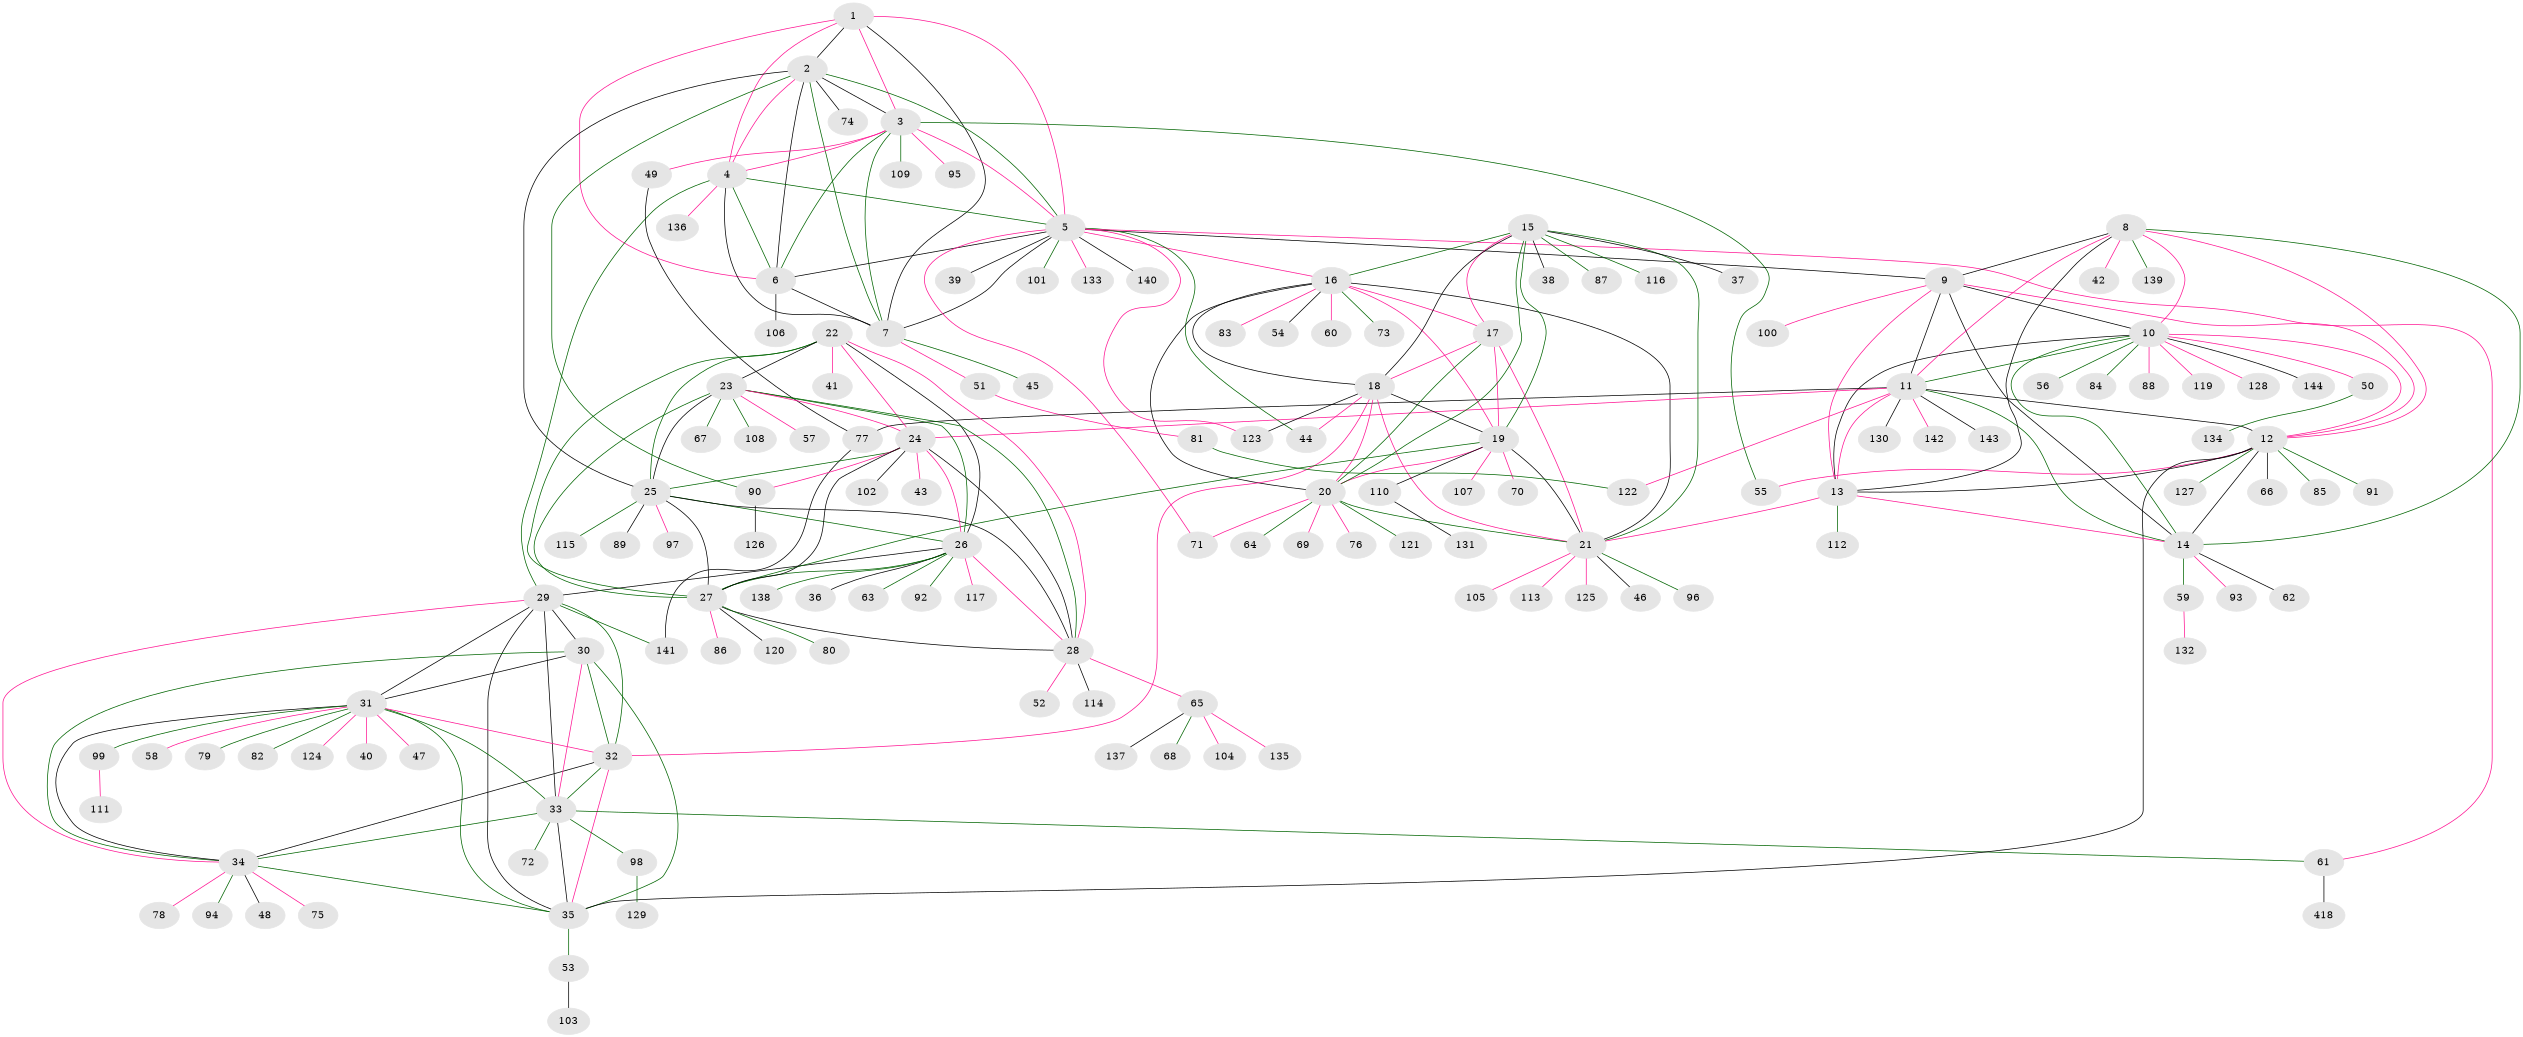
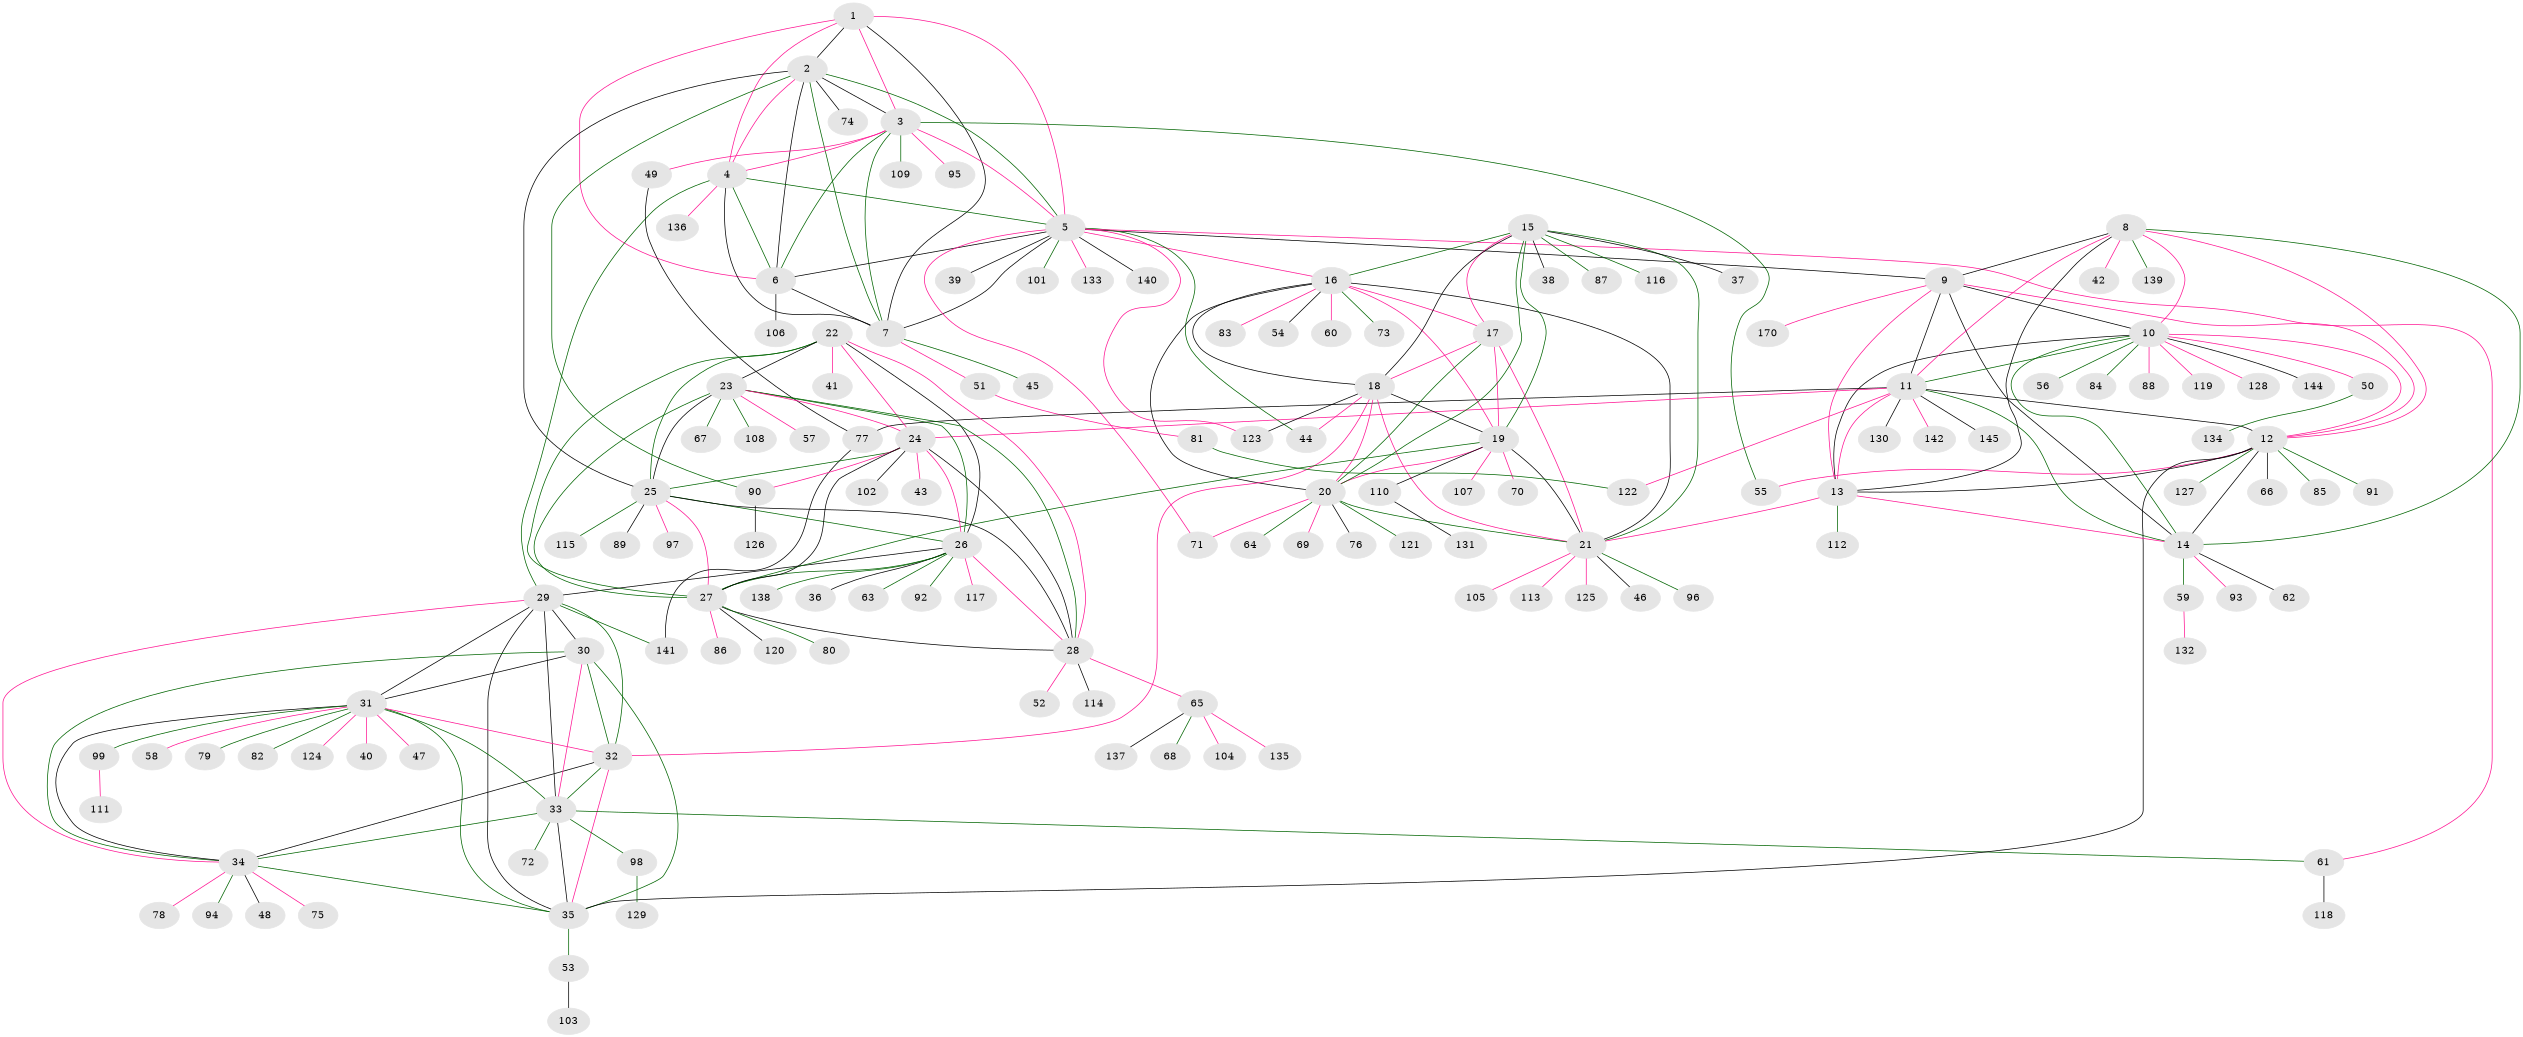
node "100": label "100" -> "170"
node "143": label "143" -> "145"
edge "20" -- "76": color deeppink -> black
edge "25" -- "27": color black -> deeppink
node "418": label "418" -> "118"
